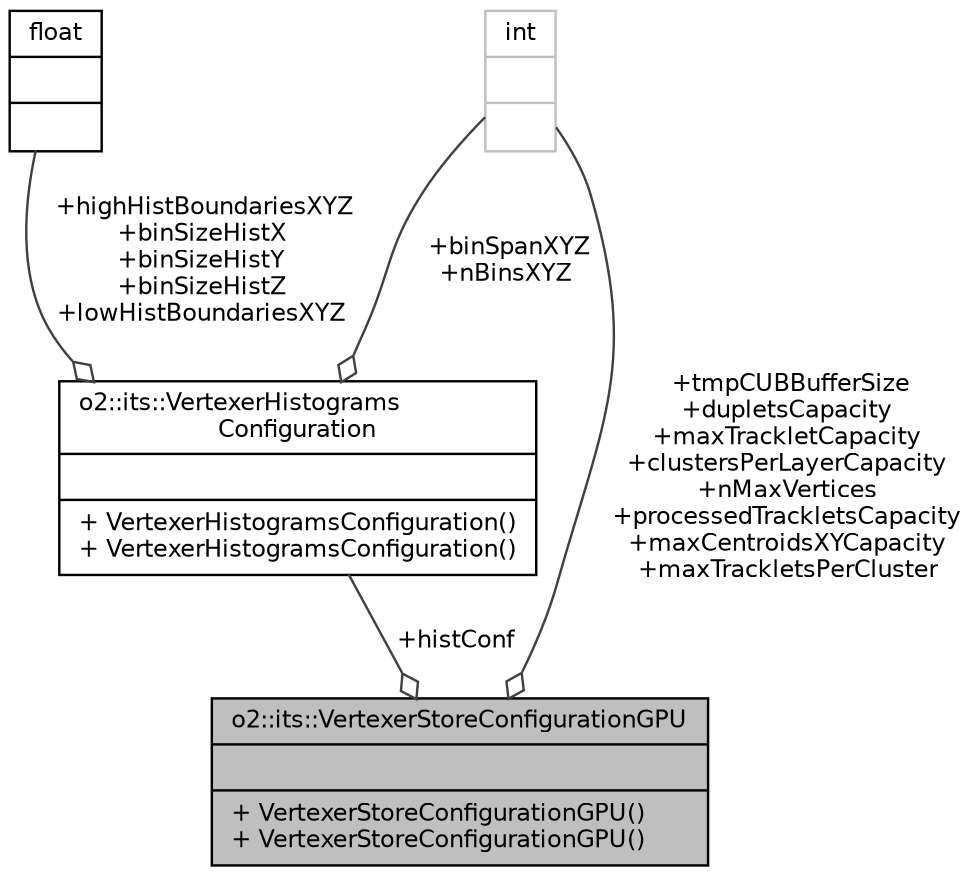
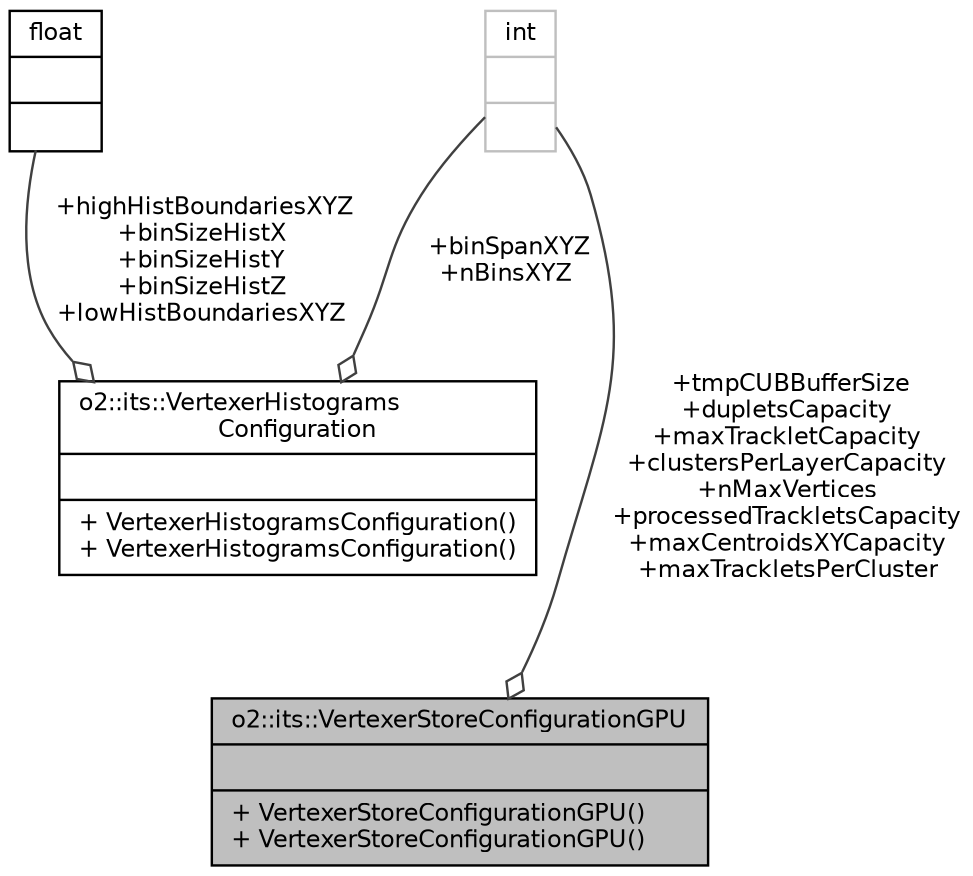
edge "o2::its::VertexerHistograms" -> "o2::its::VertexerStoreConfigurationGPU": removed, label "+histConf"
